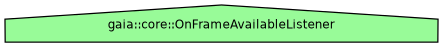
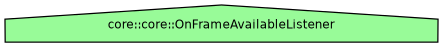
node "gaia::core::OnFrameAvailableListener": label "gaia::core::OnFrameAvailableListener" -> "core::core::OnFrameAvailableListener"
